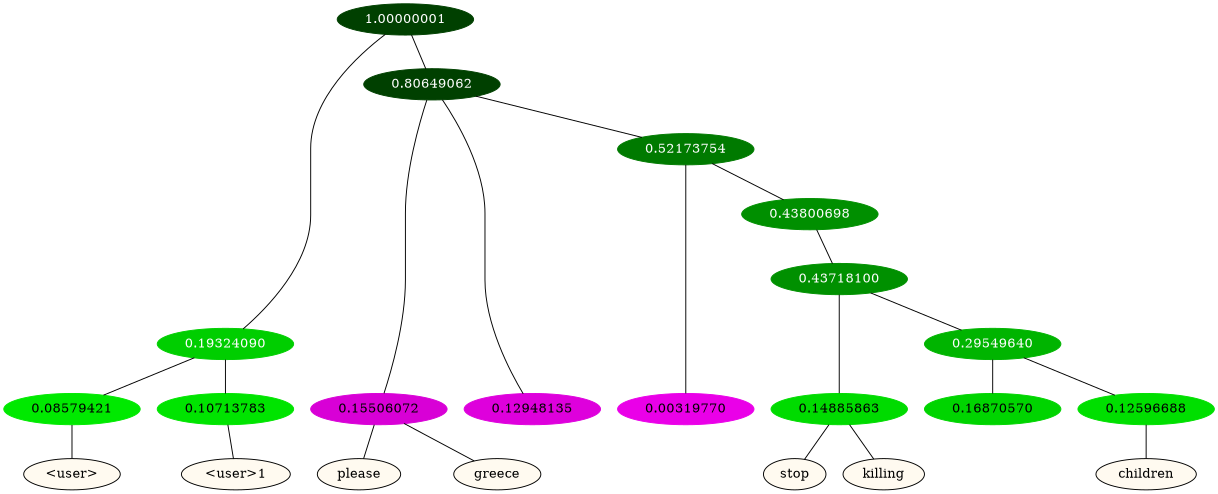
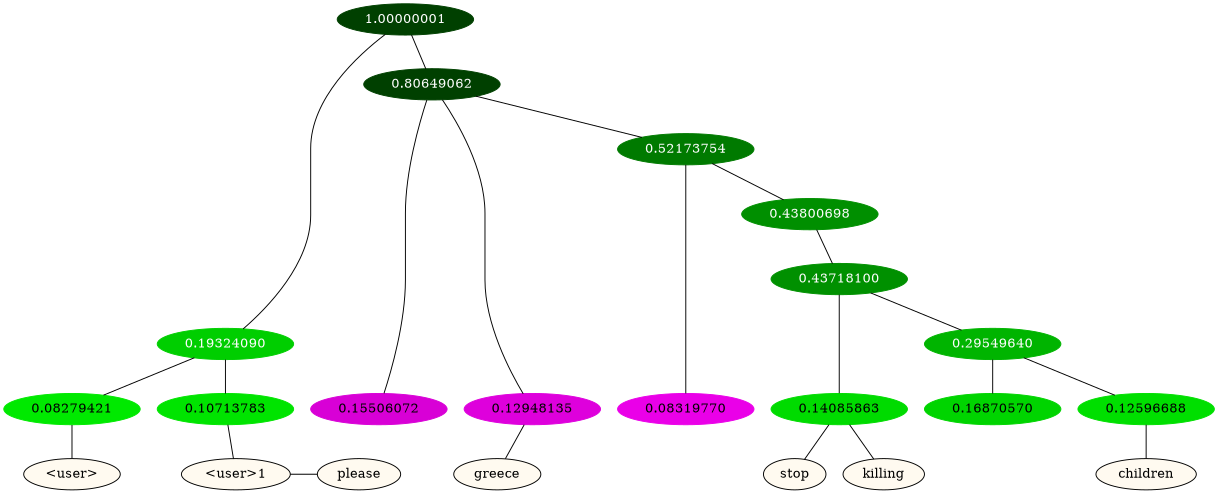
node "0.08579421": label "0.08579421" -> "0.08279421"
node "0.00319770": label "0.00319770" -> "0.08319770"
node "0.14885863": label "0.14885863" -> "0.14085863"
edge "0.15506072" -- "please": now "<user>1" -- "please"
edge "0.15506072" -- "greece": now "0.12948135" -- "greece"
